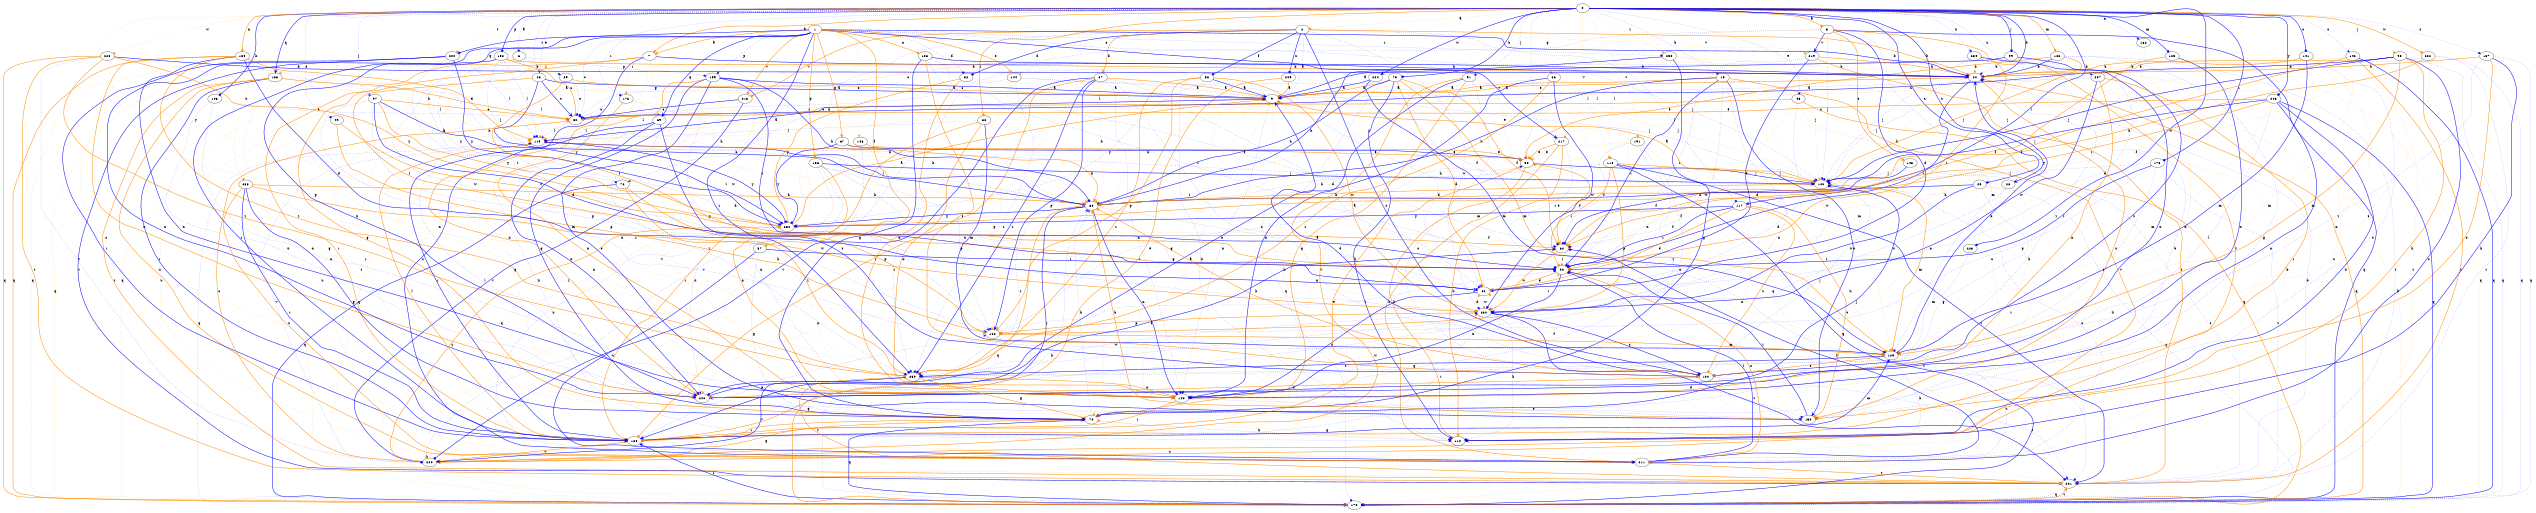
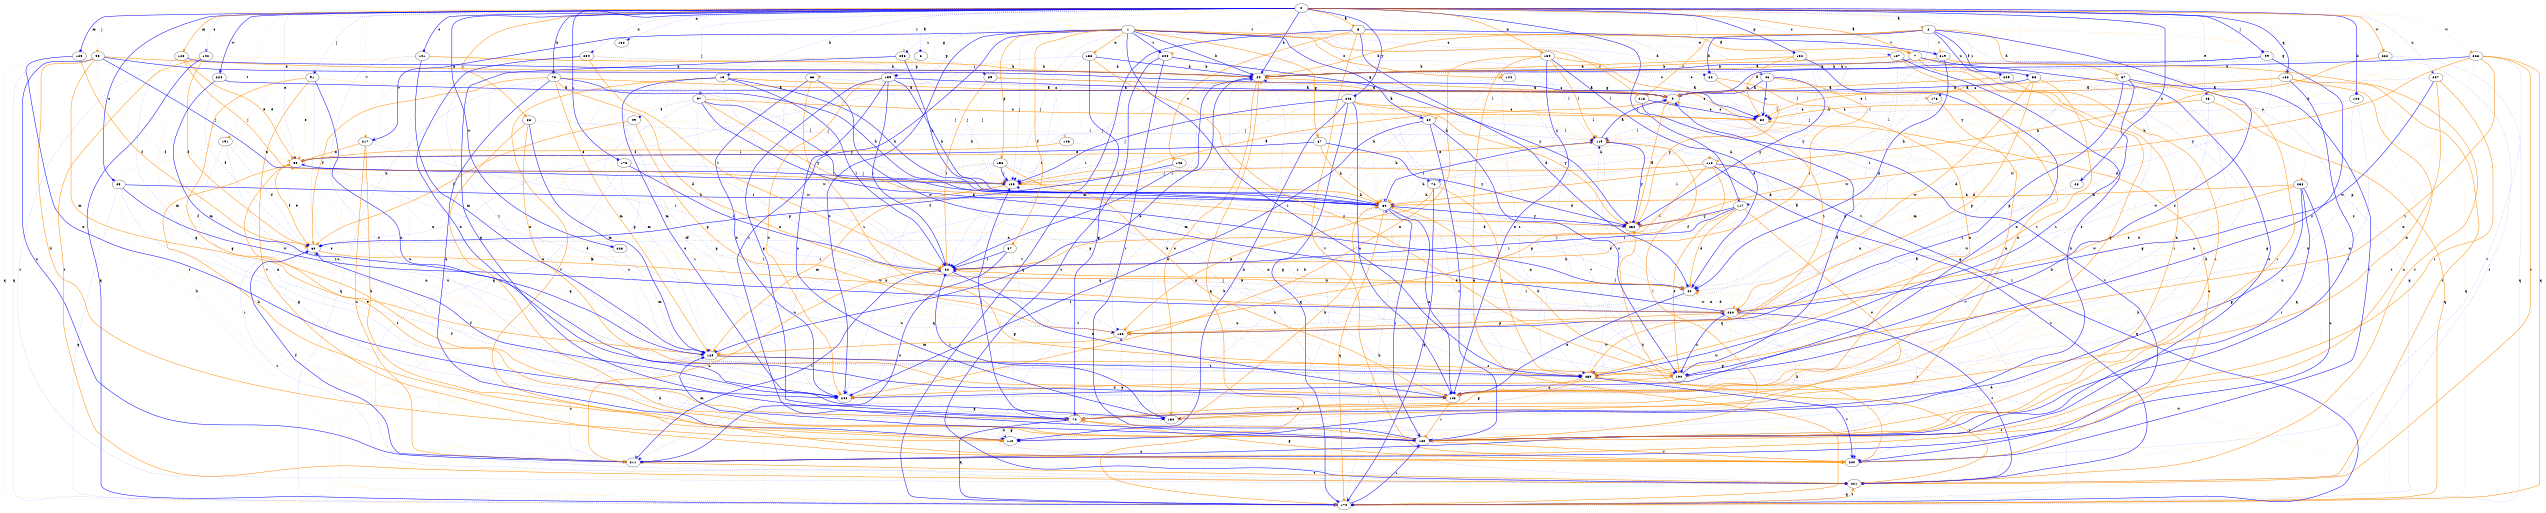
edge "0" -> "49": now "97" -> "49"
edge "238" -> "211": color darkorange -> blue
edge "170" -> "230": added, label "w"
